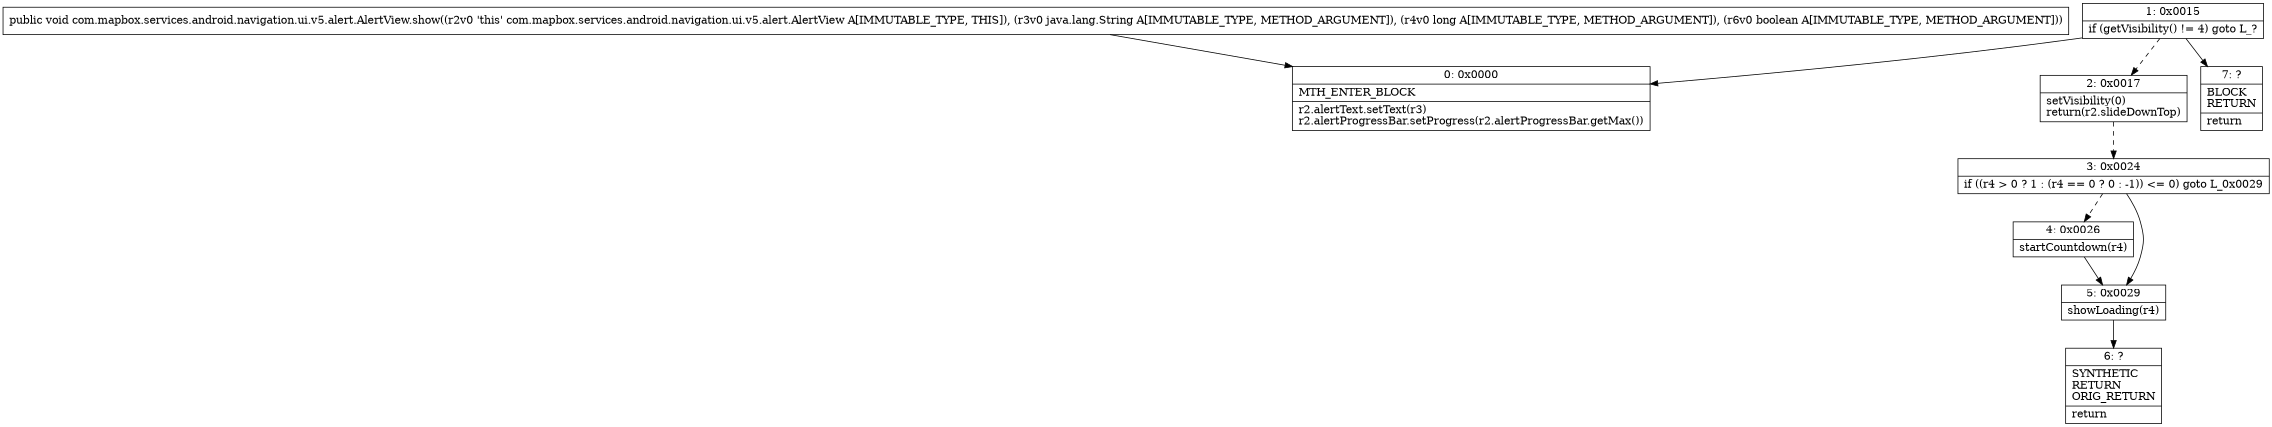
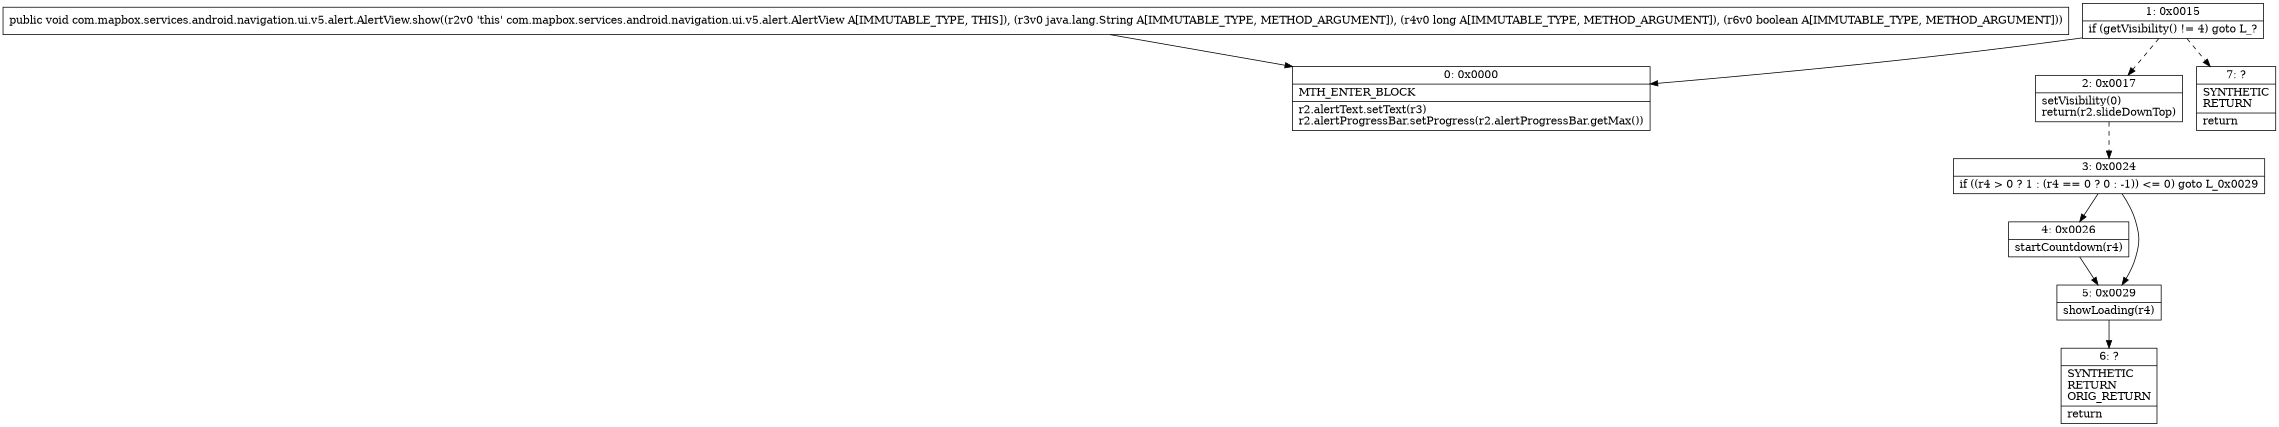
edge "1: 0x0015" -> "7: ?": style solid -> dashed
node "7: ?": text "BLOCK" -> "SYNTHETIC"
edge "3: 0x0024" -> "4: 0x0026": style dashed -> solid
